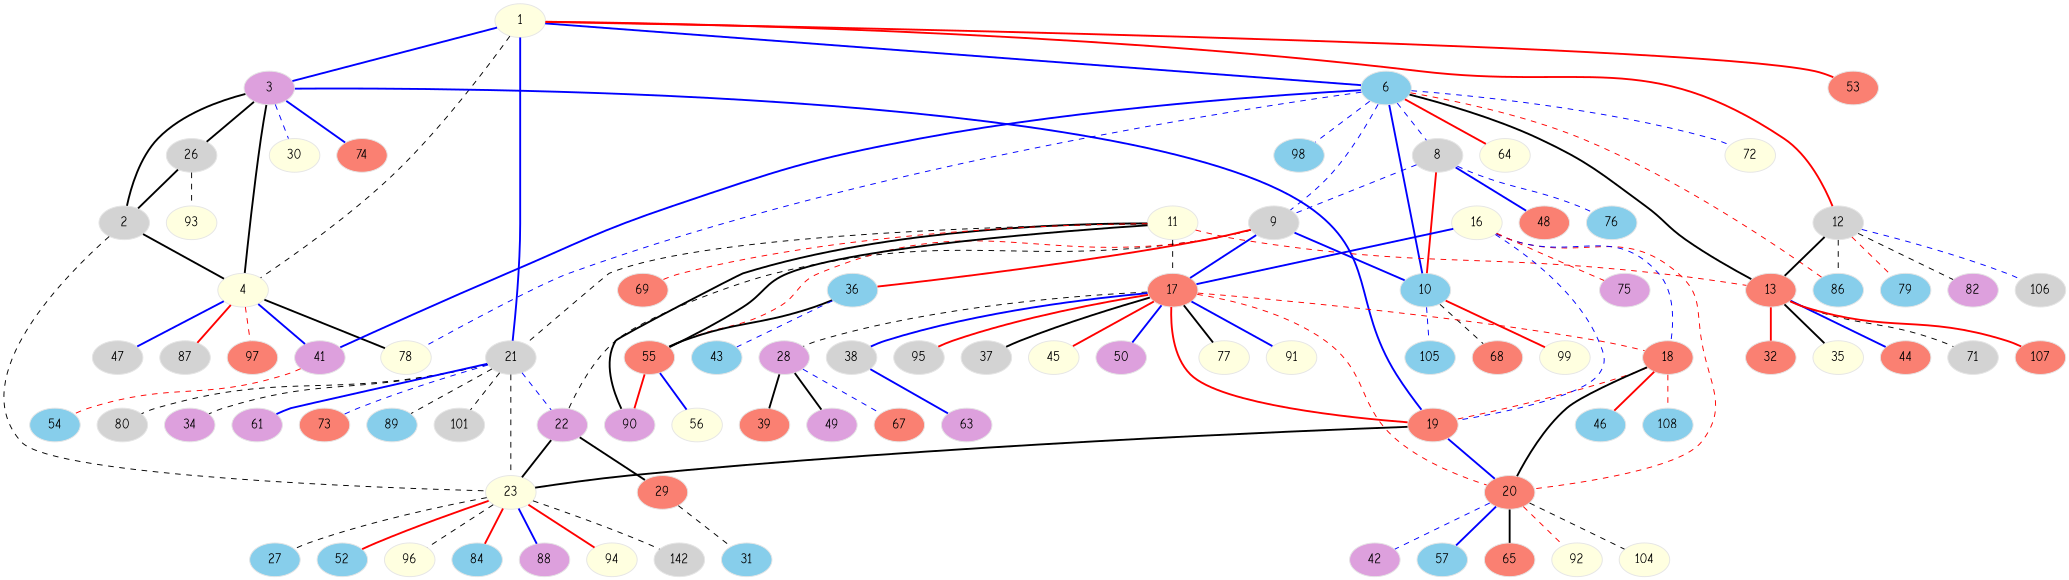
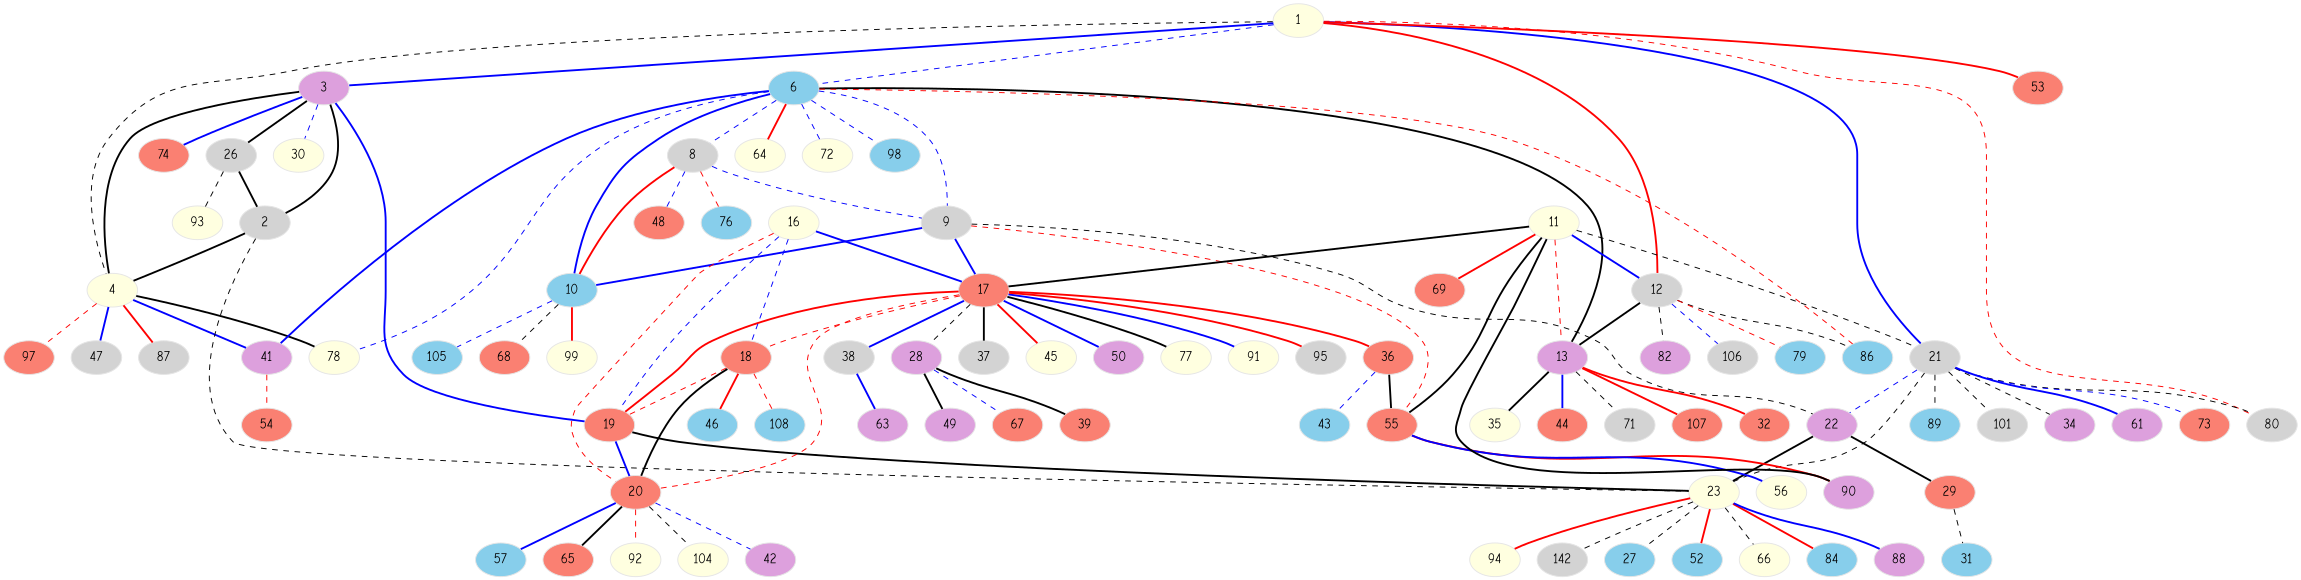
edge "1" -- "6": style bold -> dashed
edge "1" -- "80": added
edge "8" -- "48": style bold -> dashed
edge "8" -- "76": color blue -> red
edge "11" -- "69": style dashed -> bold
edge "11" -- "17": style dashed -> bold
edge "11" -- "12": added
edge "9" -- "36": now "17" -- "36"
node "36": fillcolor skyblue -> salmon
node "75": removed
node "13": fillcolor salmon -> plum
node "54": fillcolor skyblue -> salmon
node "96": label "96" -> "66"
